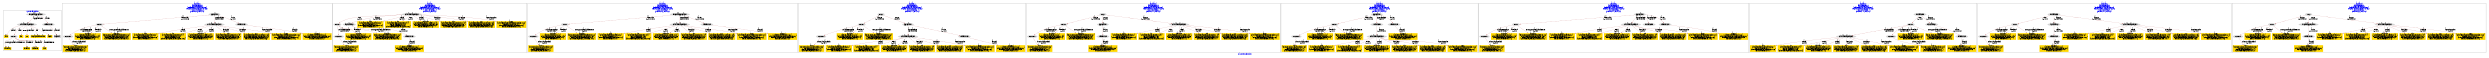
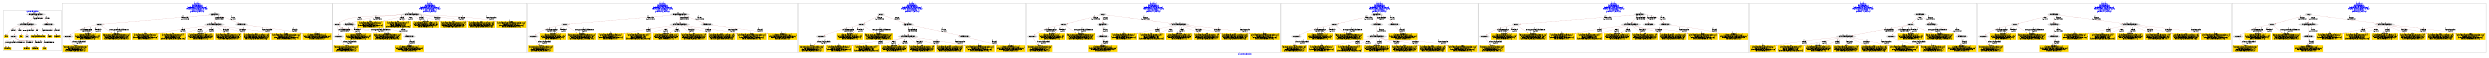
node "prov": fillcolor gold -> lightgray
node "image_url": fillcolor lightgray -> gold
